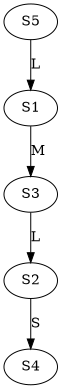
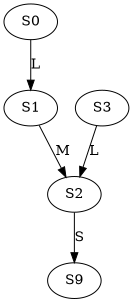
node "S5": label "S5" -> "S0"
edge "S1" -> "S3": now "S1" -> "S2"
node "S4": label "S4" -> "S9"
